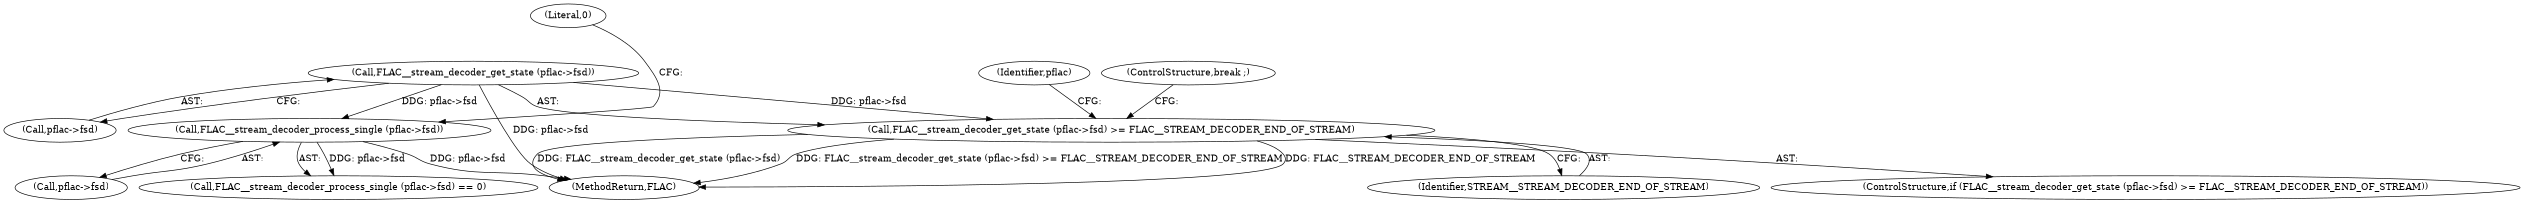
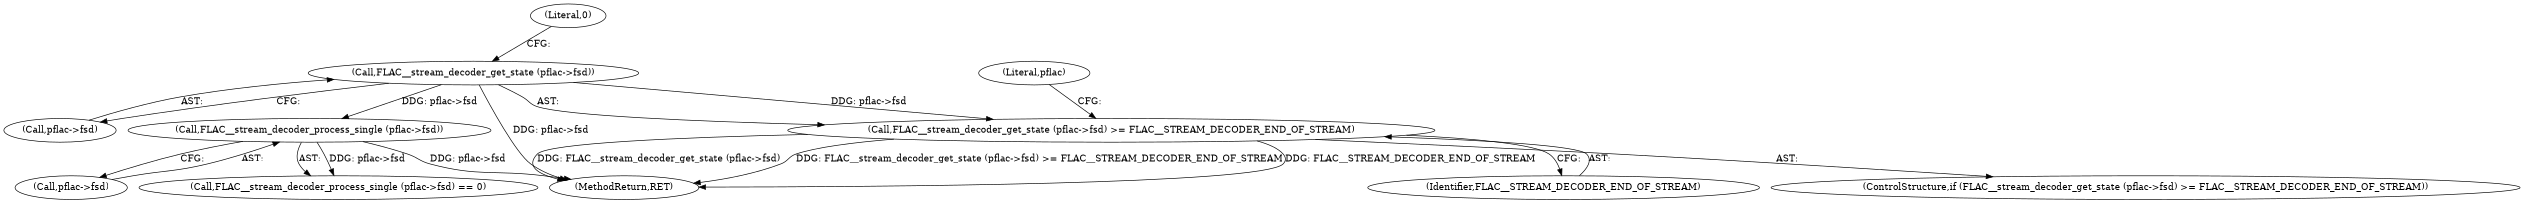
node "(Identifier,pflac)": label "(Identifier,pflac)" -> "(Literal,pflac)"
node "(ControlStructure,break ;)": removed
edge "(Literal,0)" -> "(Call,FLAC__stream_decoder_process_single (pflac->fsd))": now "(Literal,0)" -> "(Call,FLAC__stream_decoder_get_state (pflac->fsd))"
node "(MethodReturn,FLAC)": label "(MethodReturn,FLAC)" -> "(MethodReturn,RET)"
node "(Identifier,STREAM__STREAM_DECODER_END_OF_STREAM)": label "(Identifier,STREAM__STREAM_DECODER_END_OF_STREAM)" -> "(Identifier,FLAC__STREAM_DECODER_END_OF_STREAM)"
